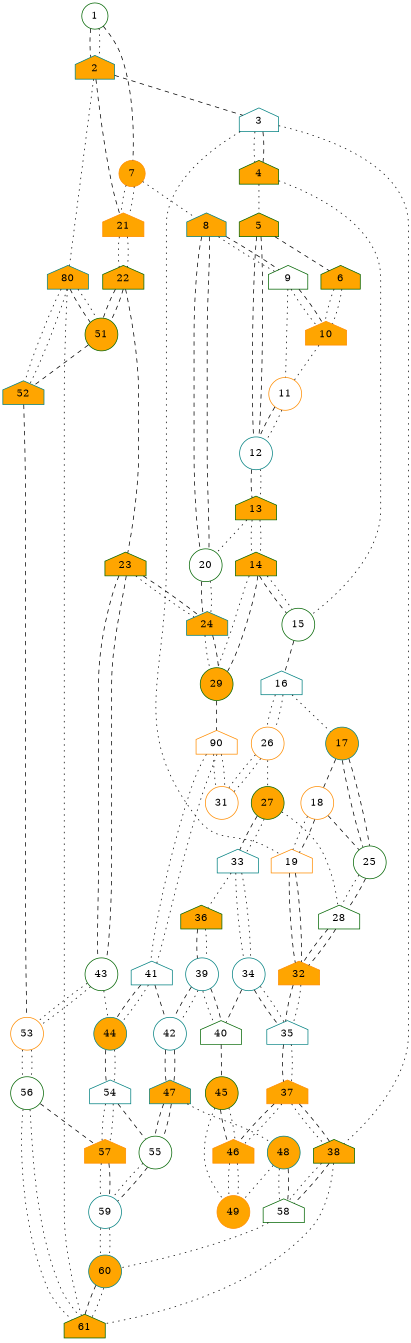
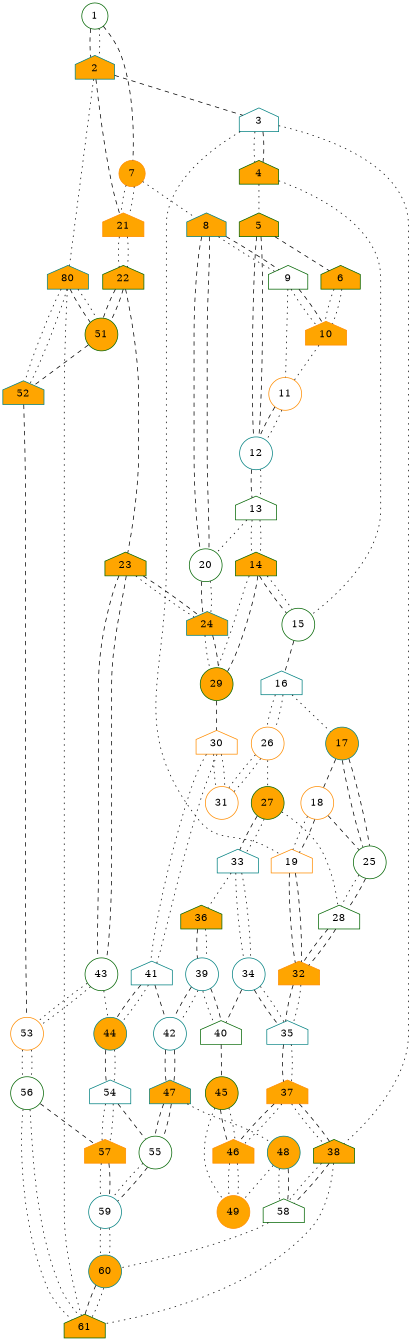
node "13": fillcolor orange -> white
node "90": label "90" -> "30"
